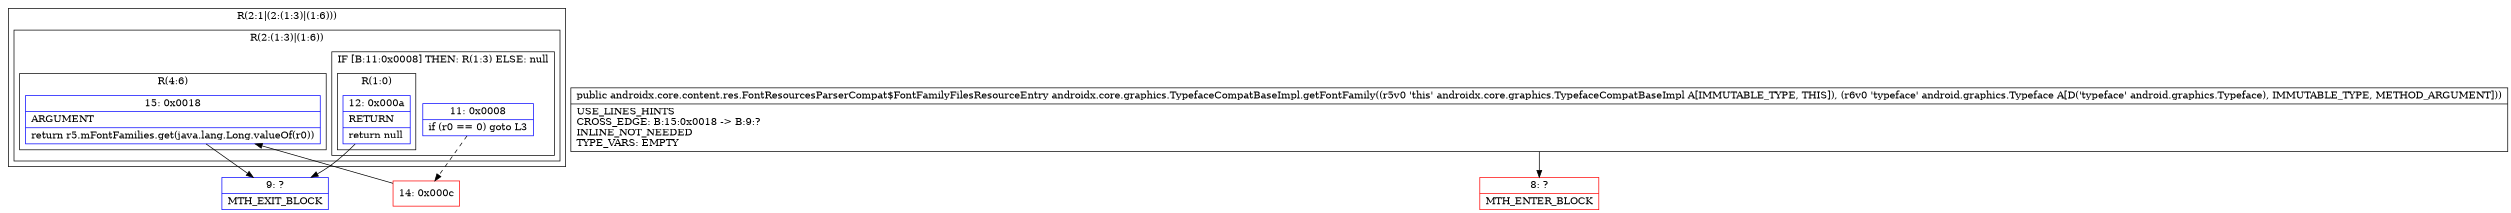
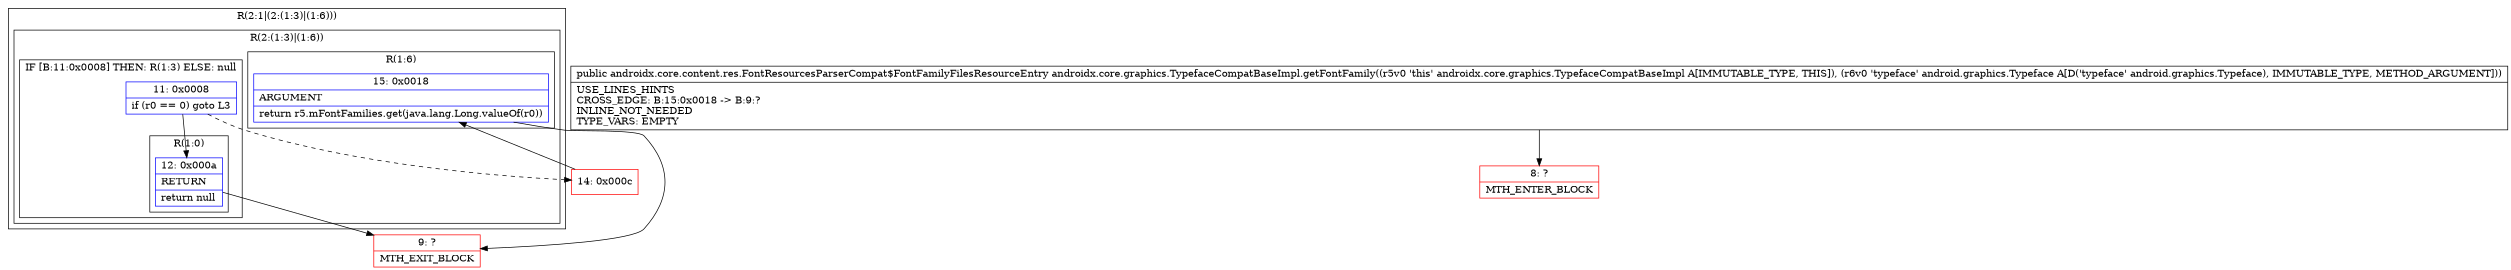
cluster "R(4:6)": label "R(4:6)" -> "R(1:6)"
edge "11: 0x0008" -> "12: 0x000a": added
node "9: ?": color blue -> red
